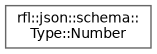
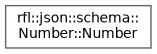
node "rfl::json::schema:: Type::Number": label "rfl::json::schema:: Type::Number" -> "rfl::json::schema:: Number::Number"
